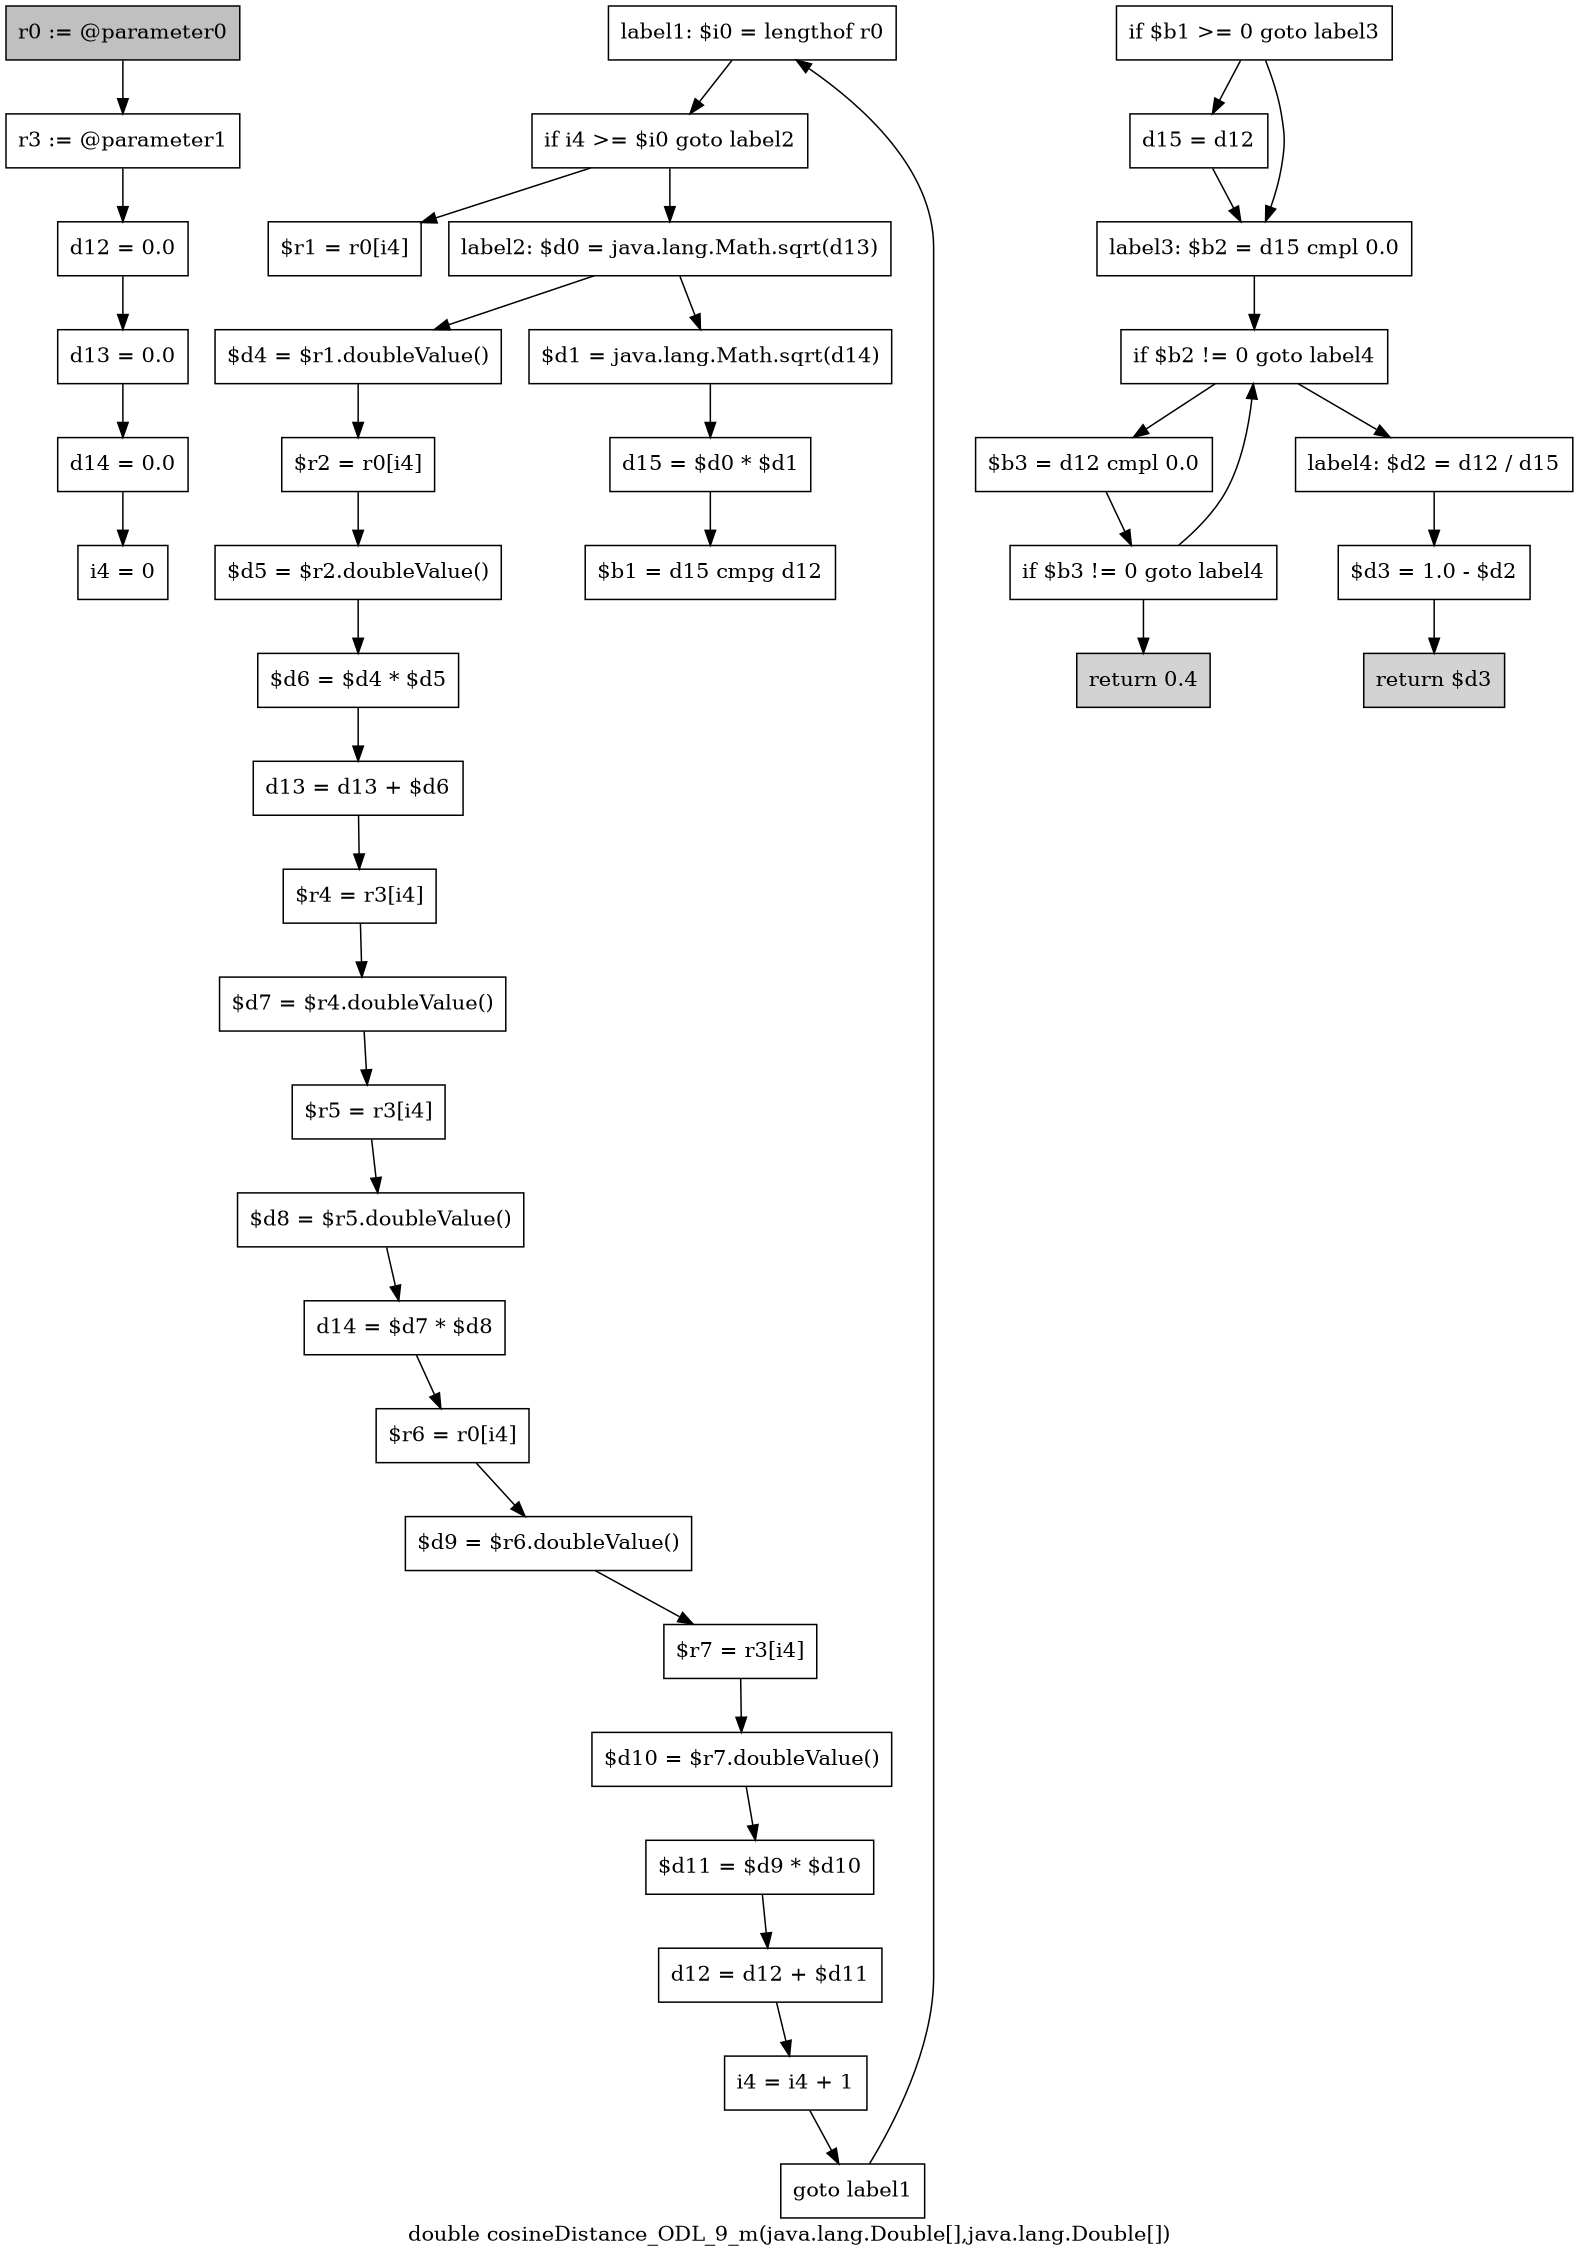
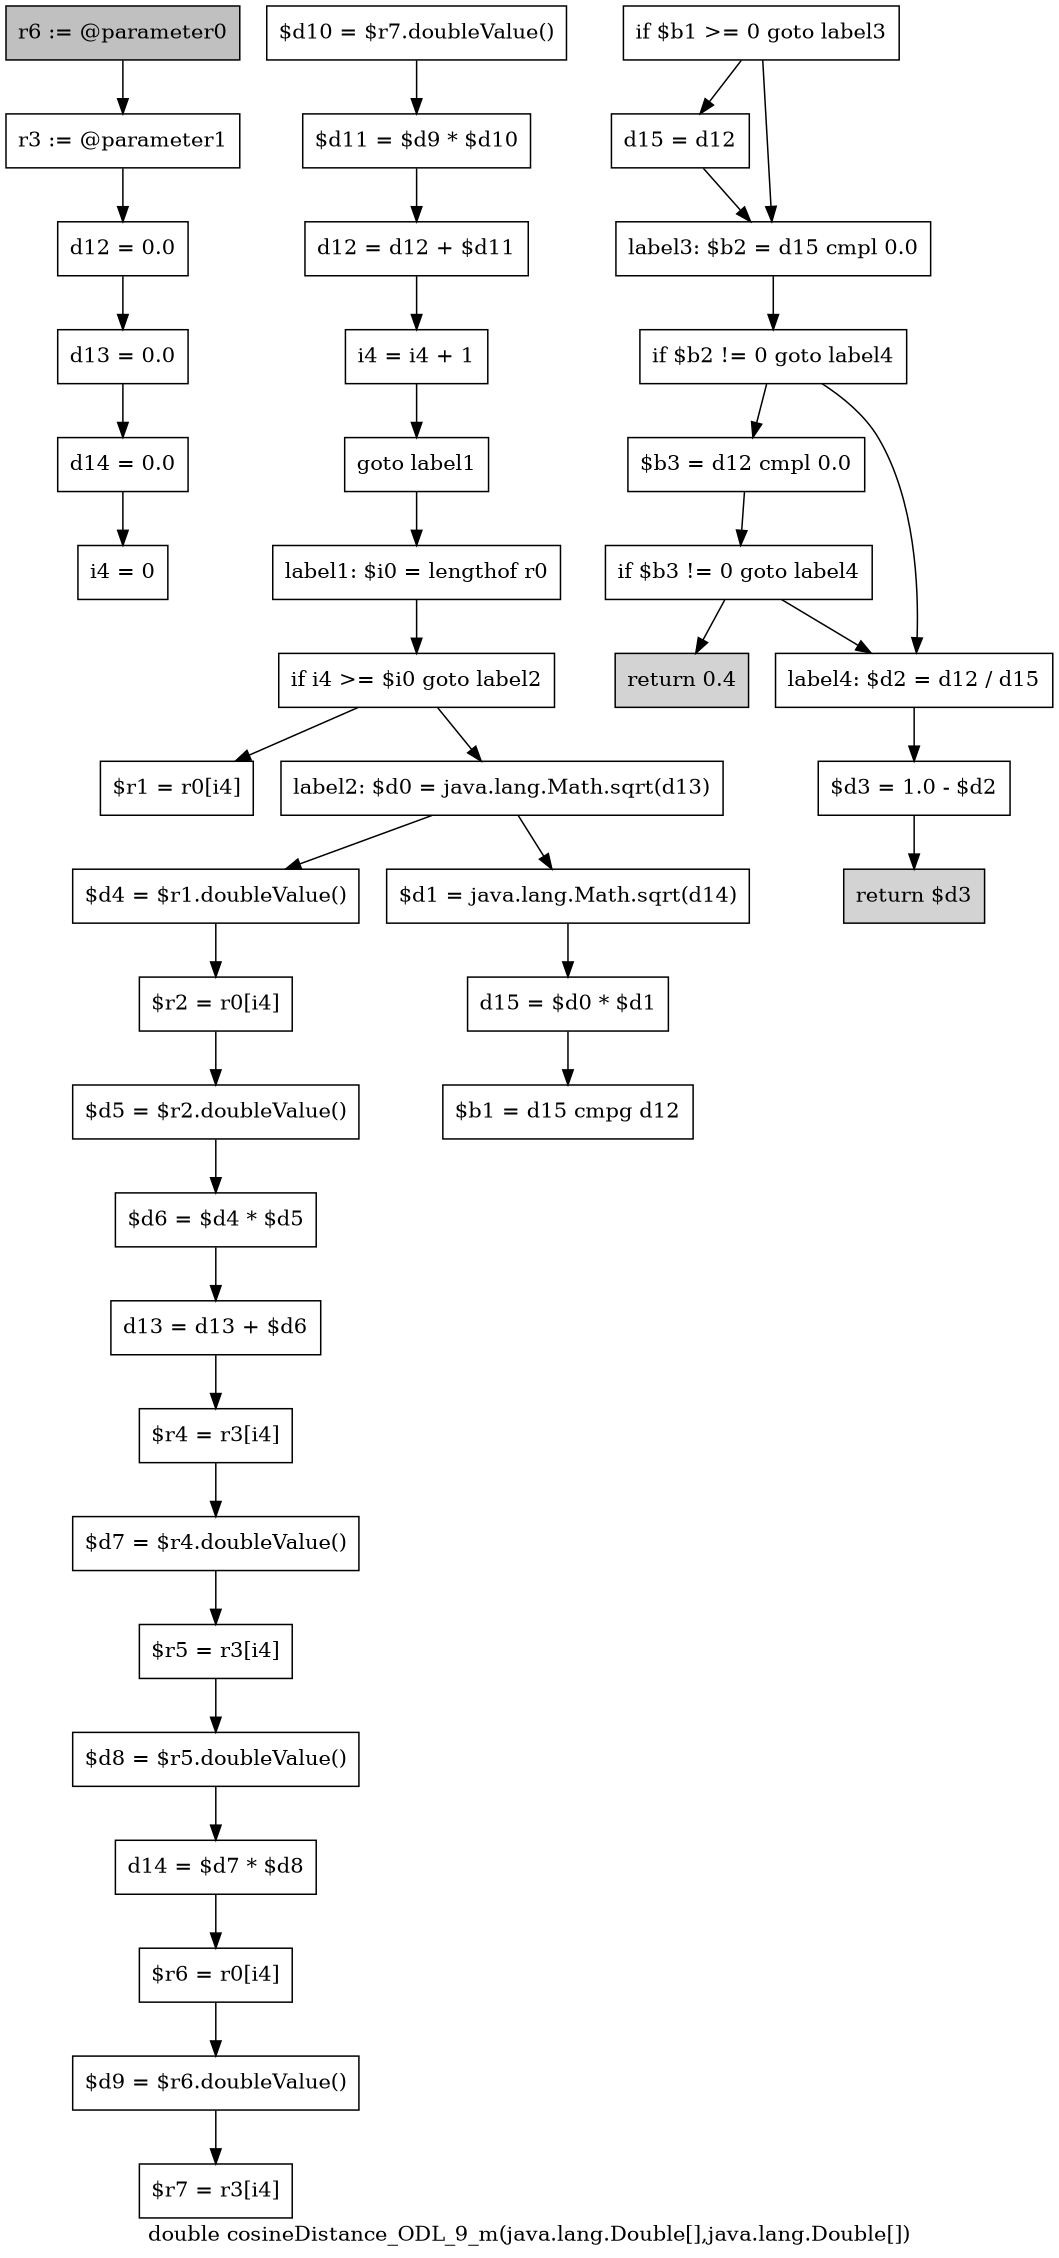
node "r0 := @parameter0": label "r0 := @parameter0" -> "r6 := @parameter0"
edge "if $b3 != 0 goto label4" -> "if $b2 != 0 goto label4": now "if $b3 != 0 goto label4" -> "label4: $d2 = d12 / d15"
edge "$r7 = r3[i4]" -> "$d10 = $r7.doubleValue()": removed
